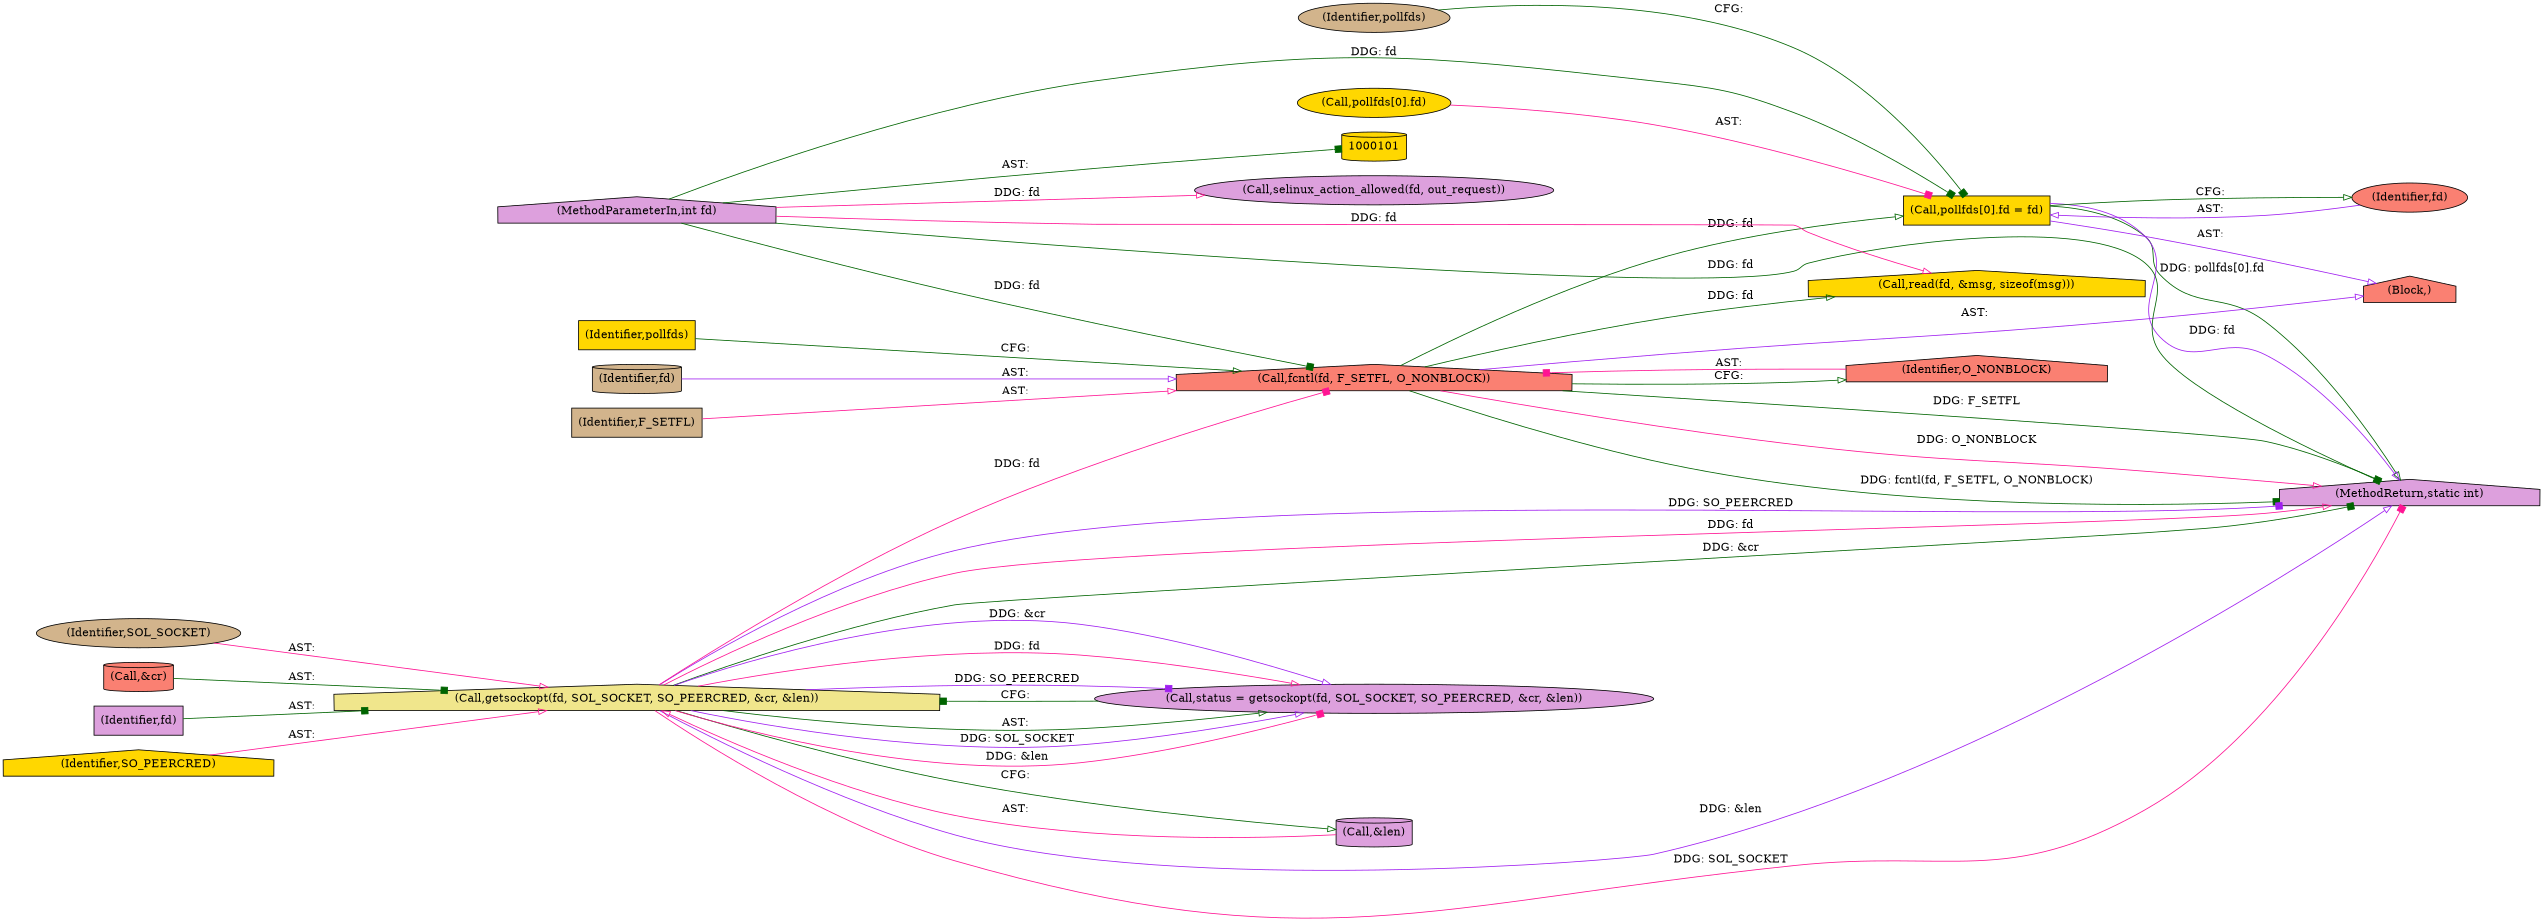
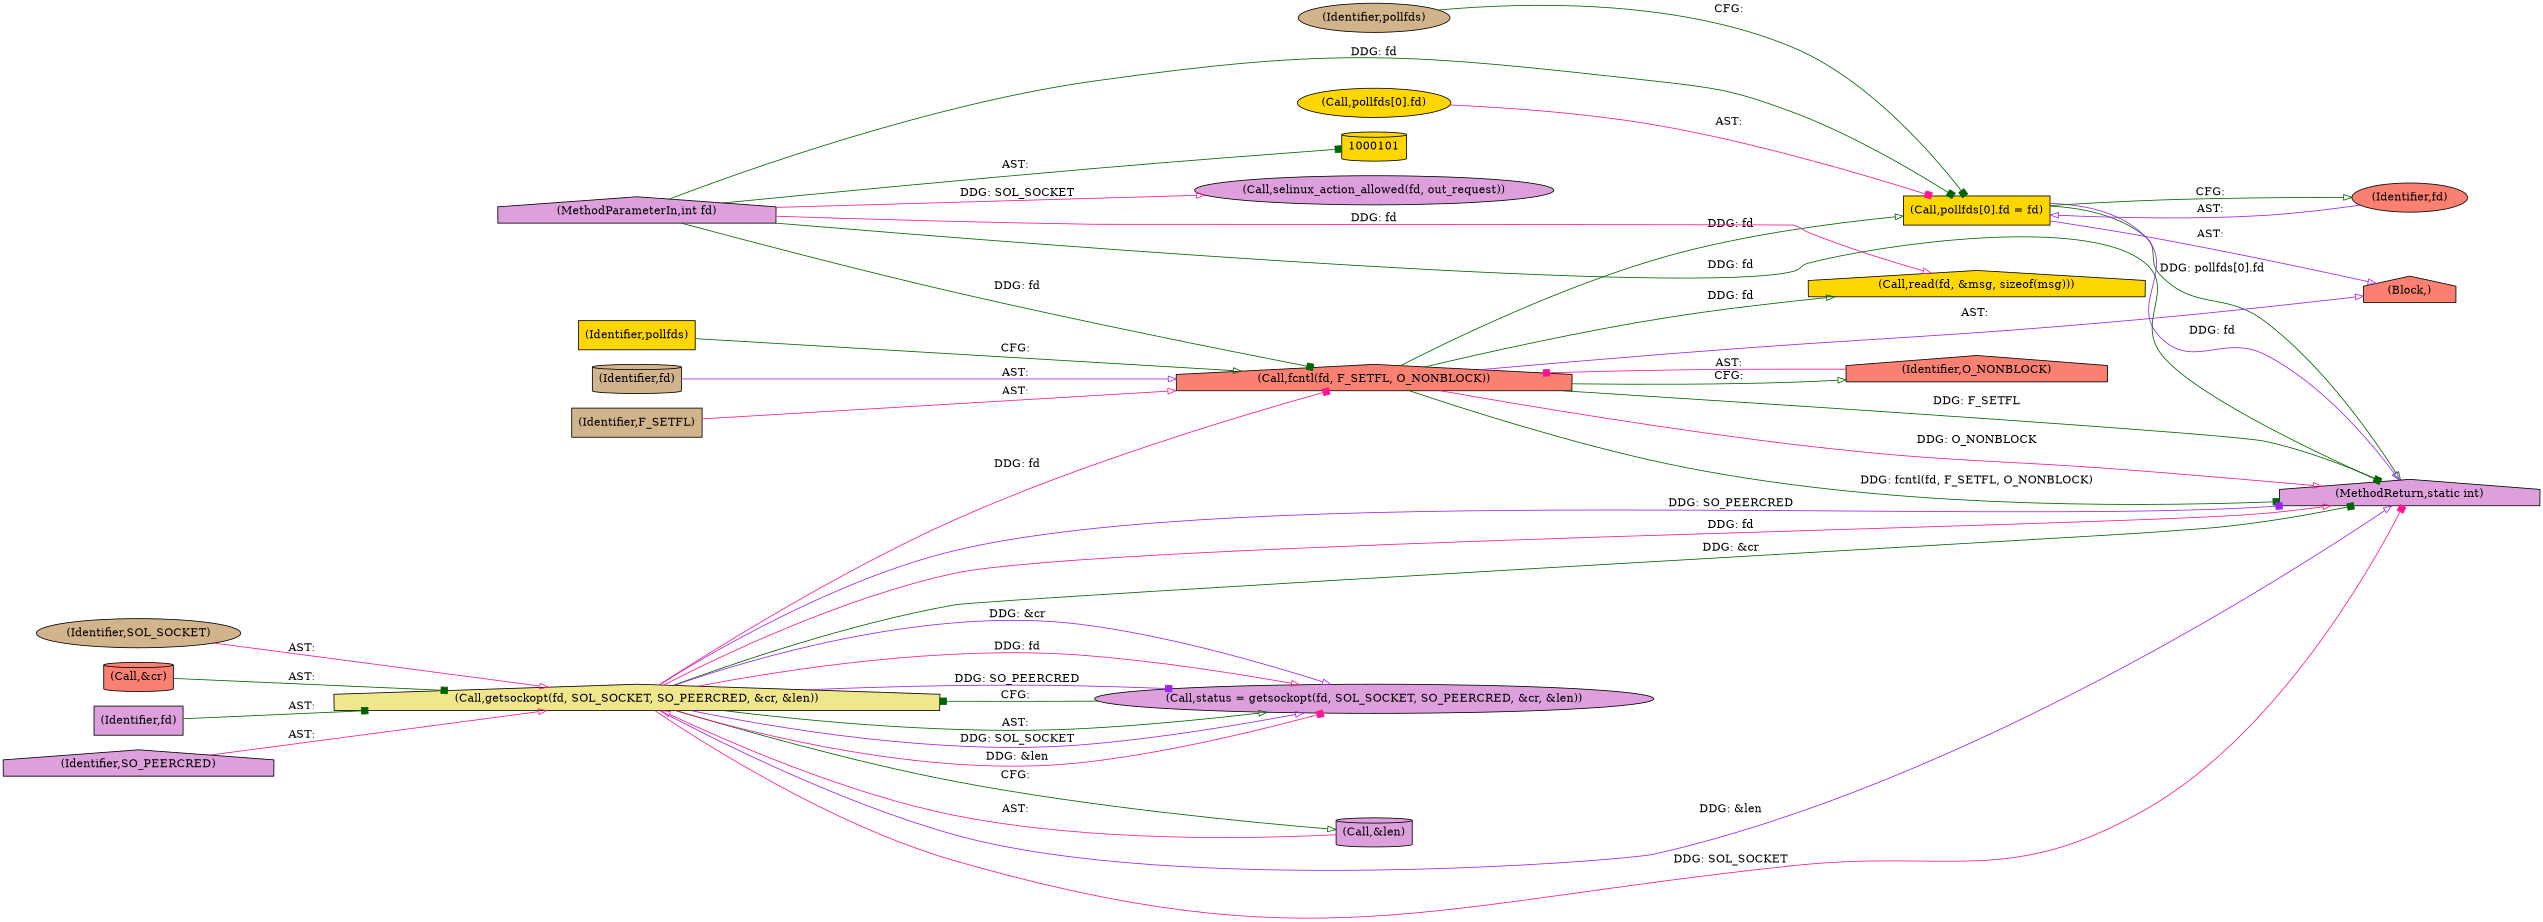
edge "(MethodParameterIn,int fd)" -> "(Call,selinux_action_allowed(fd, out_request))": label "DDG: fd" -> "DDG: SOL_SOCKET"
node "(Identifier,SO_PEERCRED)": fillcolor gold -> plum
